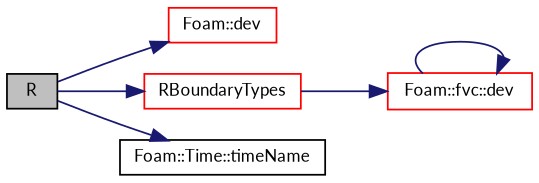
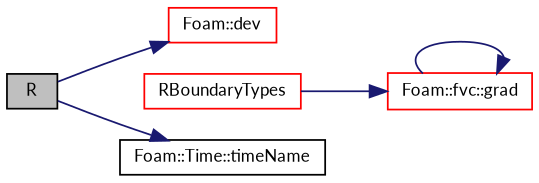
edge "R" -> "RBoundaryTypes": removed
node "Foam::fvc::dev": label "Foam::fvc::dev" -> "Foam::fvc::grad"
